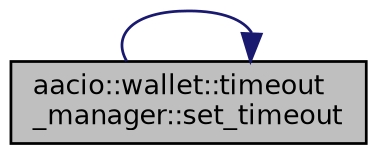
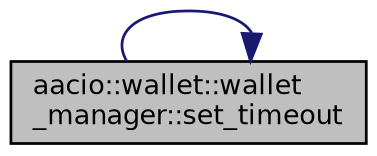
node "aacio::wallet::timeout _manager::set_timeout": label "aacio::wallet::timeout _manager::set_timeout" -> "aacio::wallet::wallet _manager::set_timeout"
